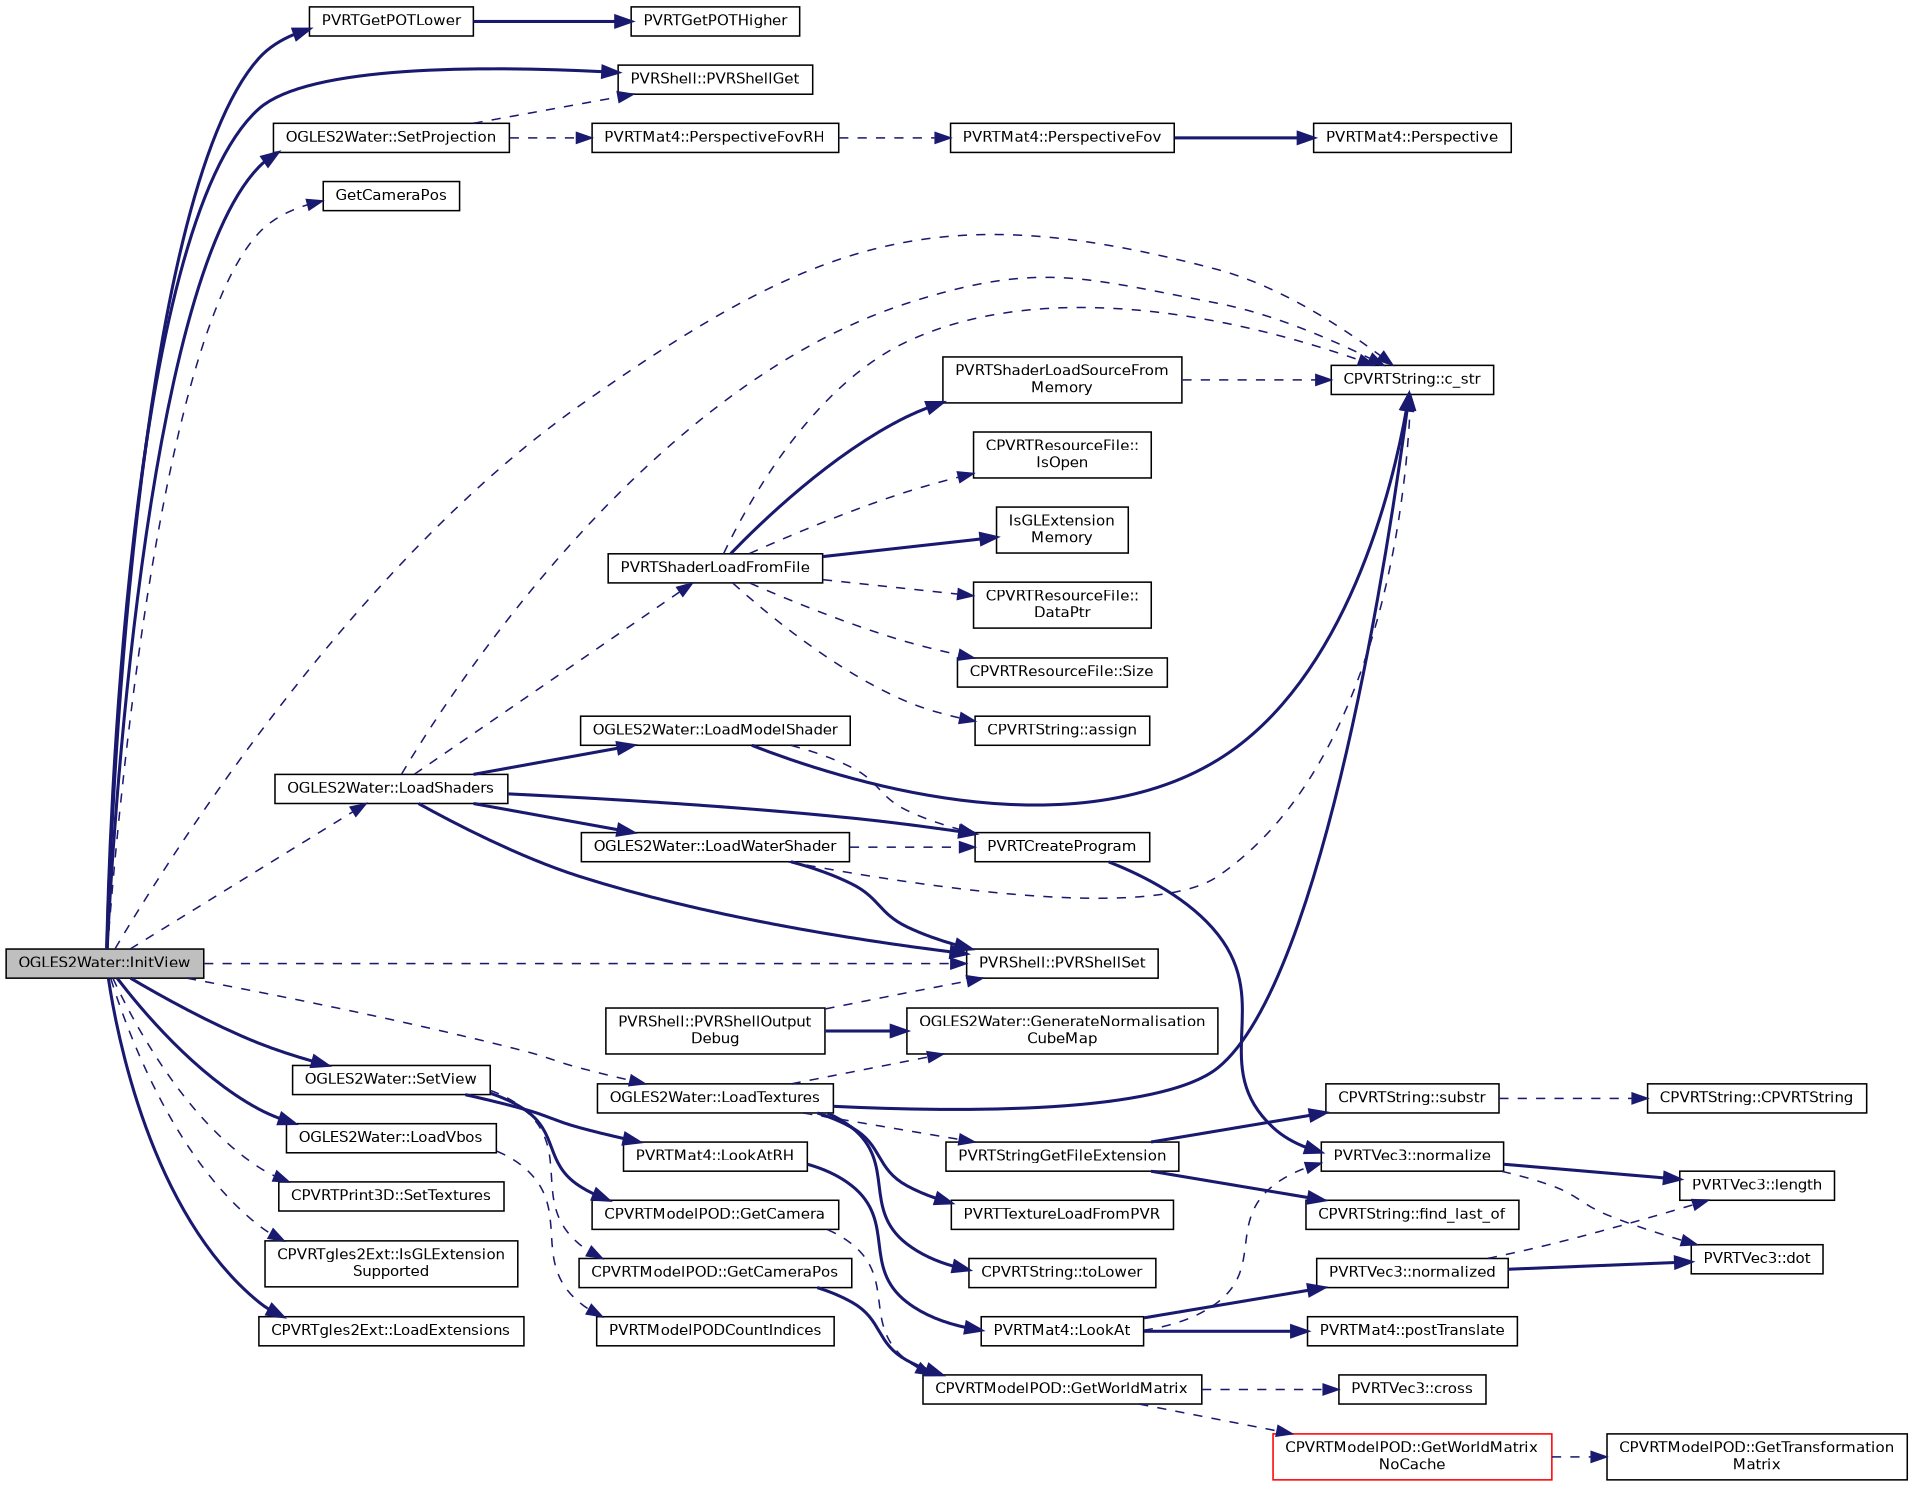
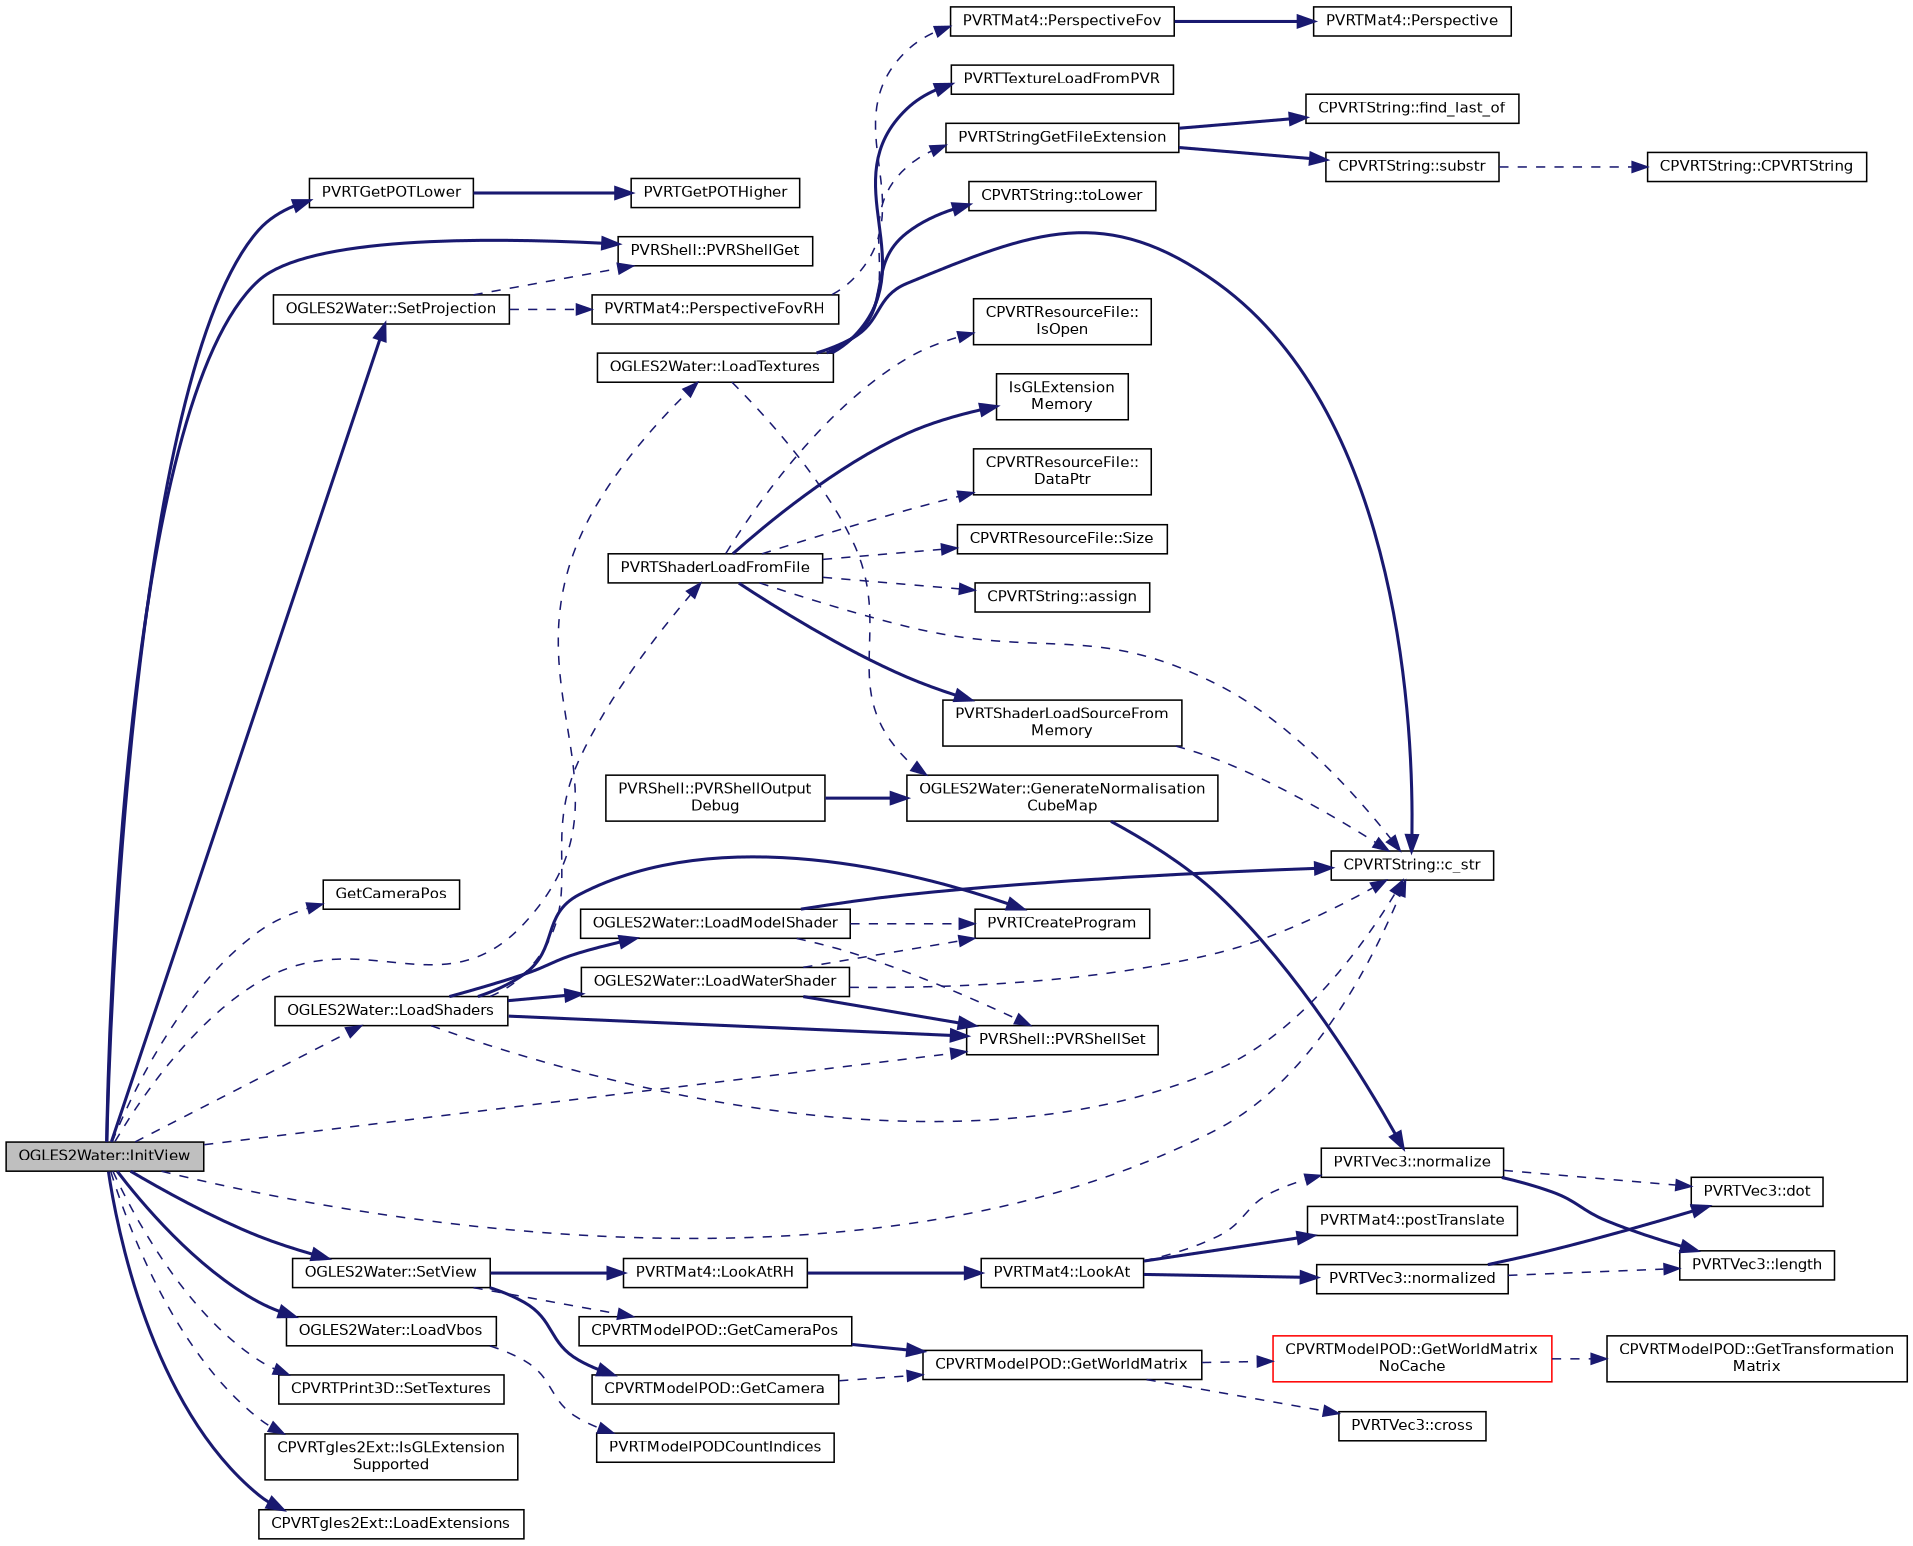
edge "PVRTCreateProgram" -> "PVRTVec3::normalize": now "OGLES2Water::GenerateNormalisation CubeMap" -> "PVRTVec3::normalize"
edge "PVRShell::PVRShellOutput Debug" -> "PVRShell::PVRShellSet": now "OGLES2Water::LoadModelShader" -> "PVRShell::PVRShellSet"
